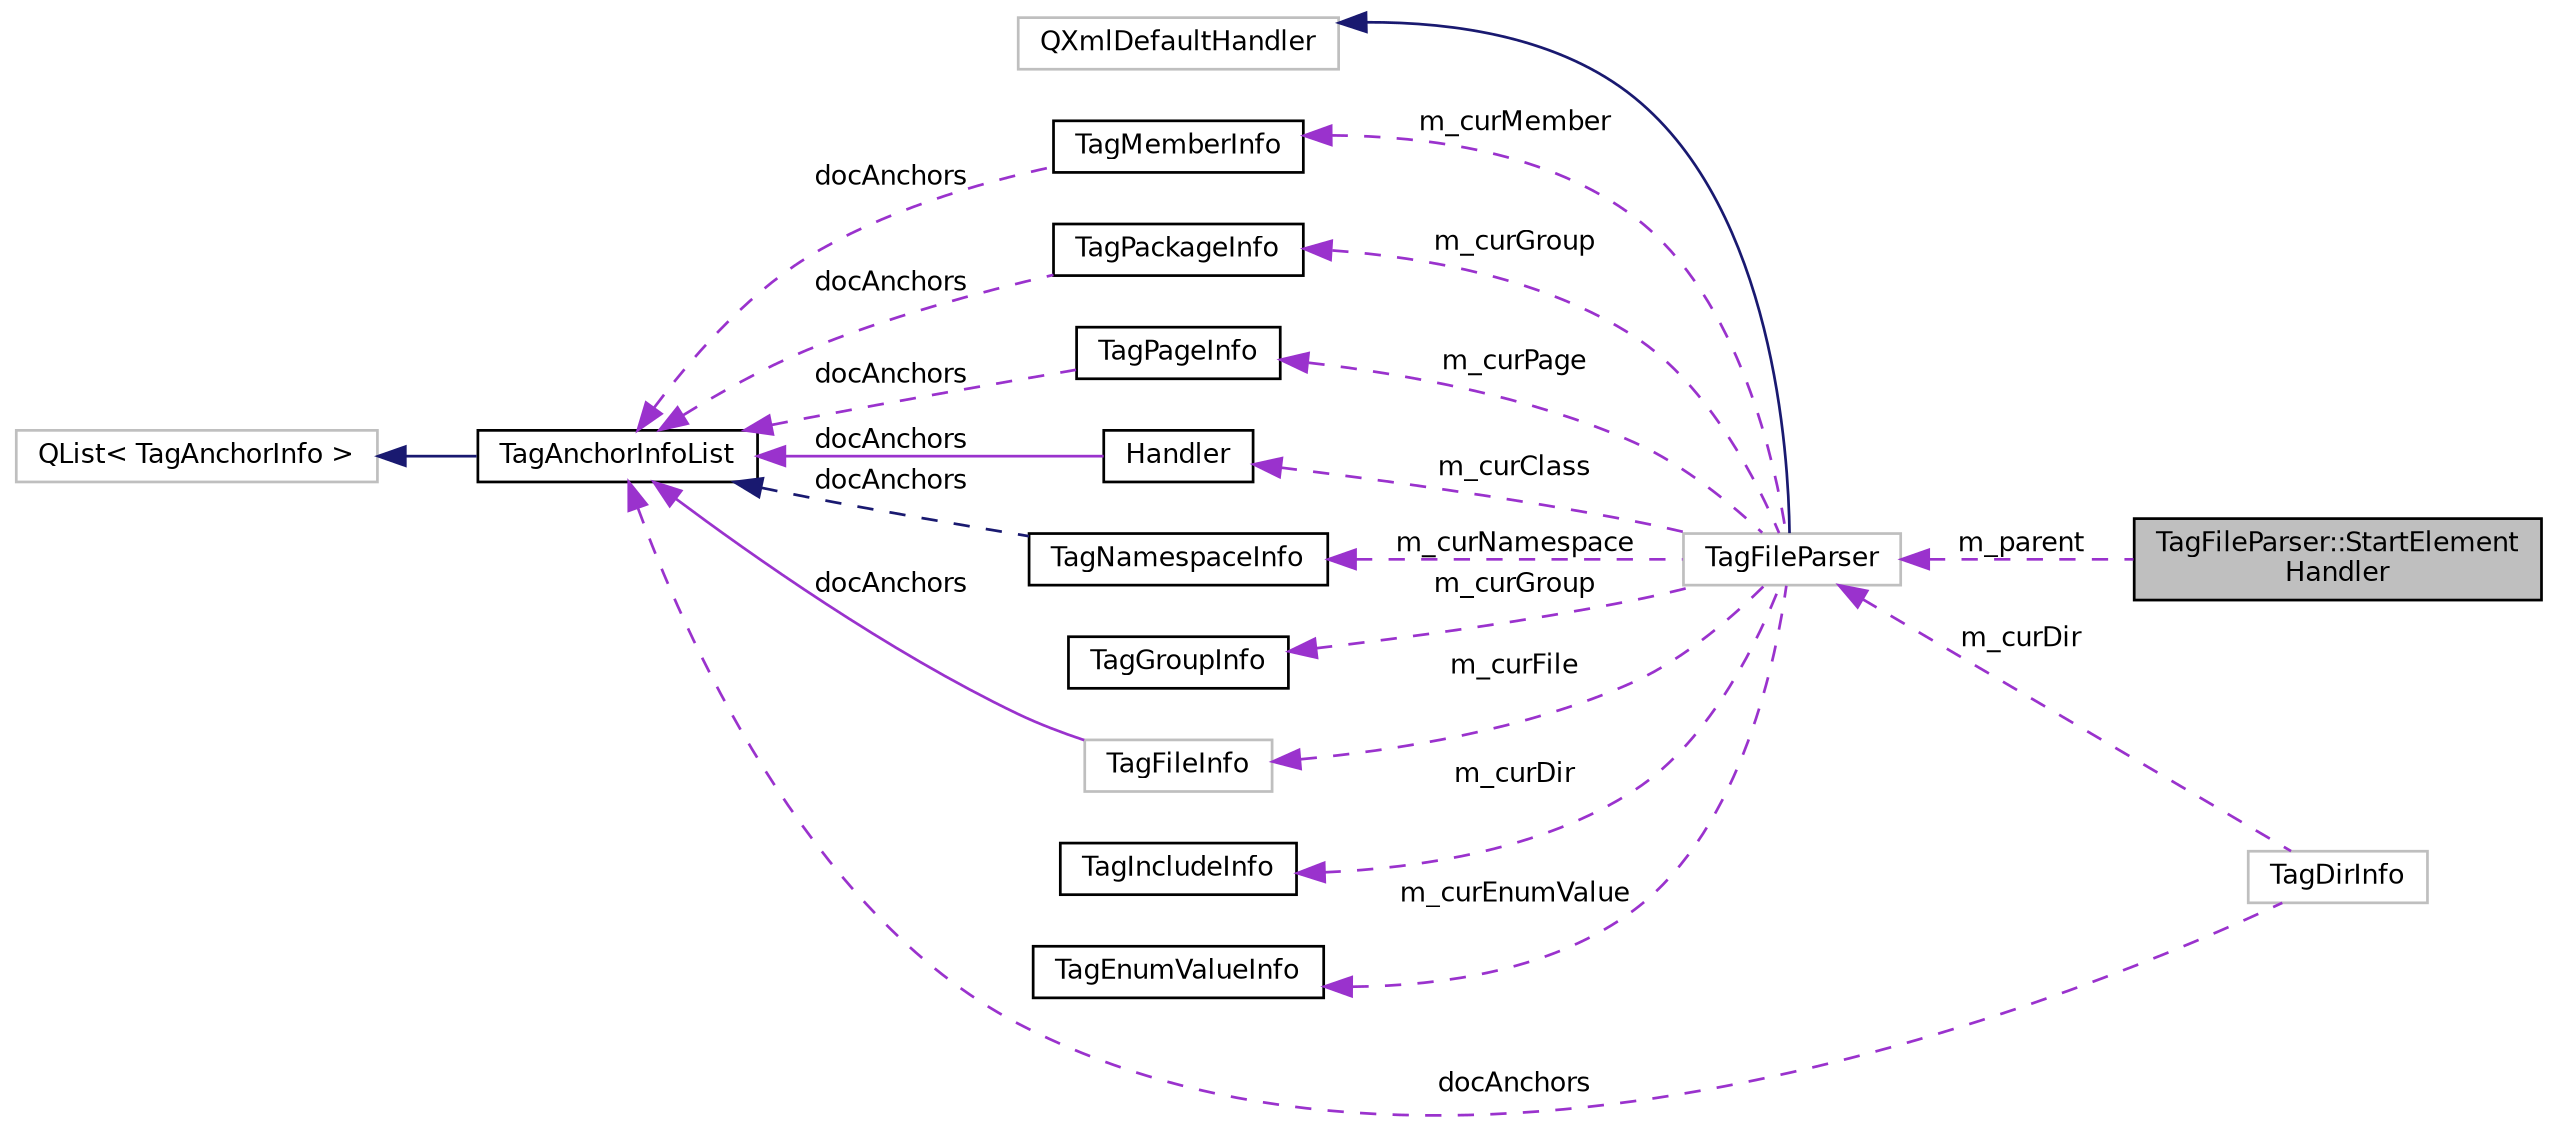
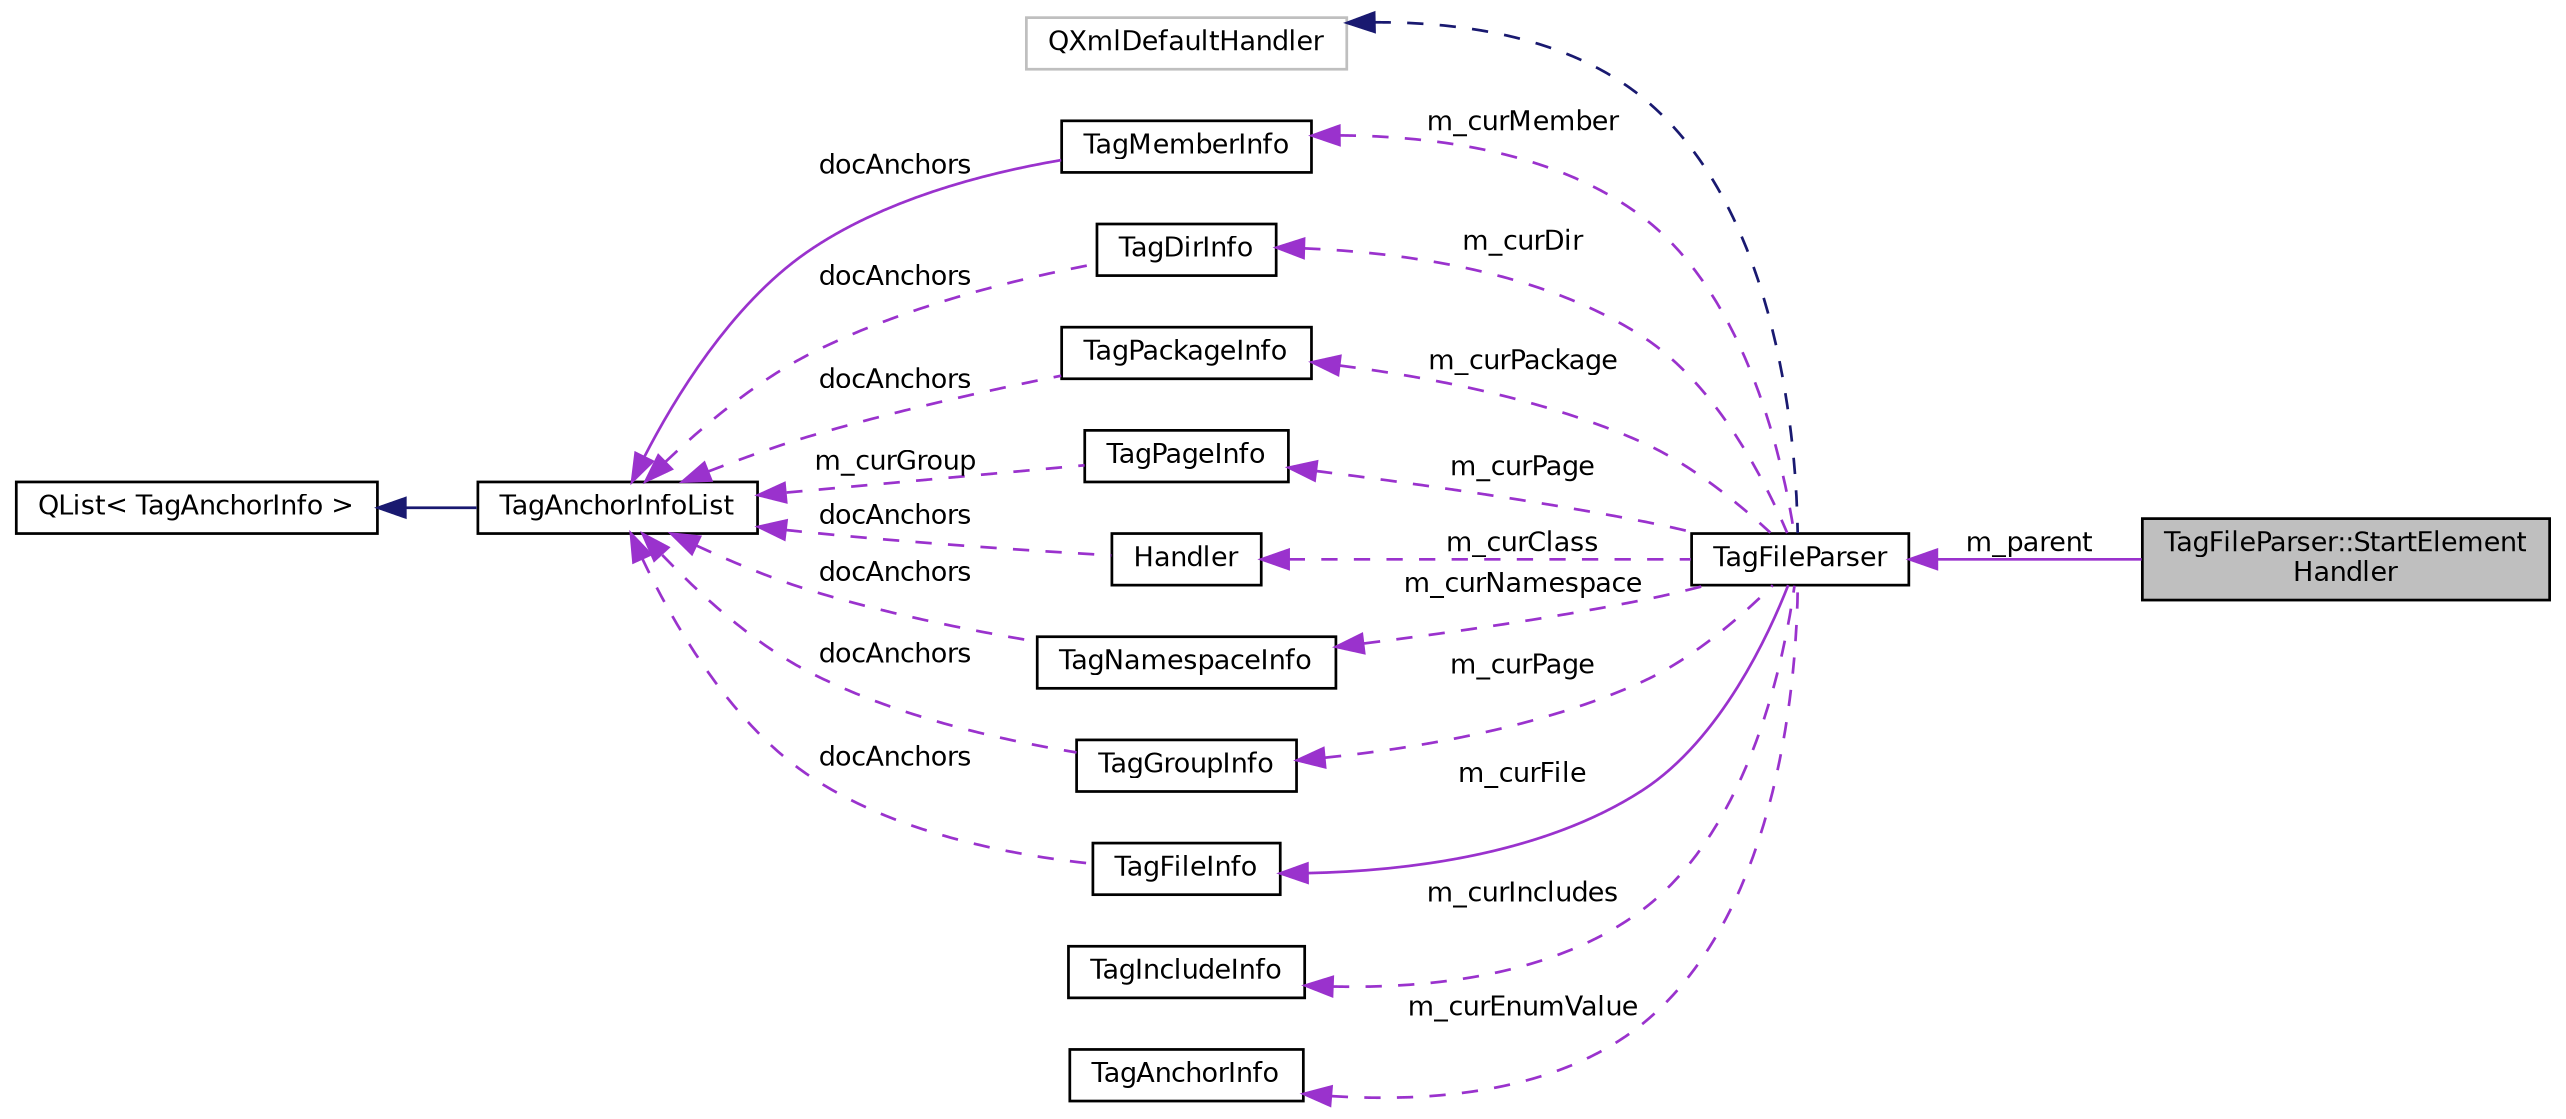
edge "TagFileParser" -> "QXmlDefaultHandler": style solid -> dashed
edge "TagFileParser" -> "TagPackageInfo": label " m_curGroup" -> " m_curPackage"
edge "TagMemberInfo" -> "TagAnchorInfoList": style dashed -> solid
edge "TagPageInfo" -> "TagAnchorInfoList": label " docAnchors" -> " m_curGroup"
node "QList< TagAnchorInfo >": color grey75 -> black
edge "Handler" -> "TagAnchorInfoList": style solid -> dashed
edge "TagNamespaceInfo" -> "TagAnchorInfoList": color midnightblue -> darkorchid3
node "TagFileParser": color grey75 -> black
edge "TagFileParser::StartElement Handler" -> "TagFileParser": style dashed -> solid
edge "TagFileParser" -> "TagGroupInfo": label " m_curGroup" -> " m_curPage"
edge "TagFileInfo" -> "TagAnchorInfoList": style solid -> dashed
edge "TagGroupInfo" -> "TagAnchorInfoList": added, label "docAnchors"
edge "TagFileParser" -> "TagFileInfo": style dashed -> solid
edge "TagDirInfo" -> "TagFileParser": reversed
node "TagFileInfo": color grey75 -> black
edge "TagFileParser" -> "TagIncludeInfo": label " m_curDir" -> " m_curIncludes"
node "TagDirInfo": color grey75 -> black
node "TagEnumValueInfo": label "TagEnumValueInfo" -> "TagAnchorInfo"
